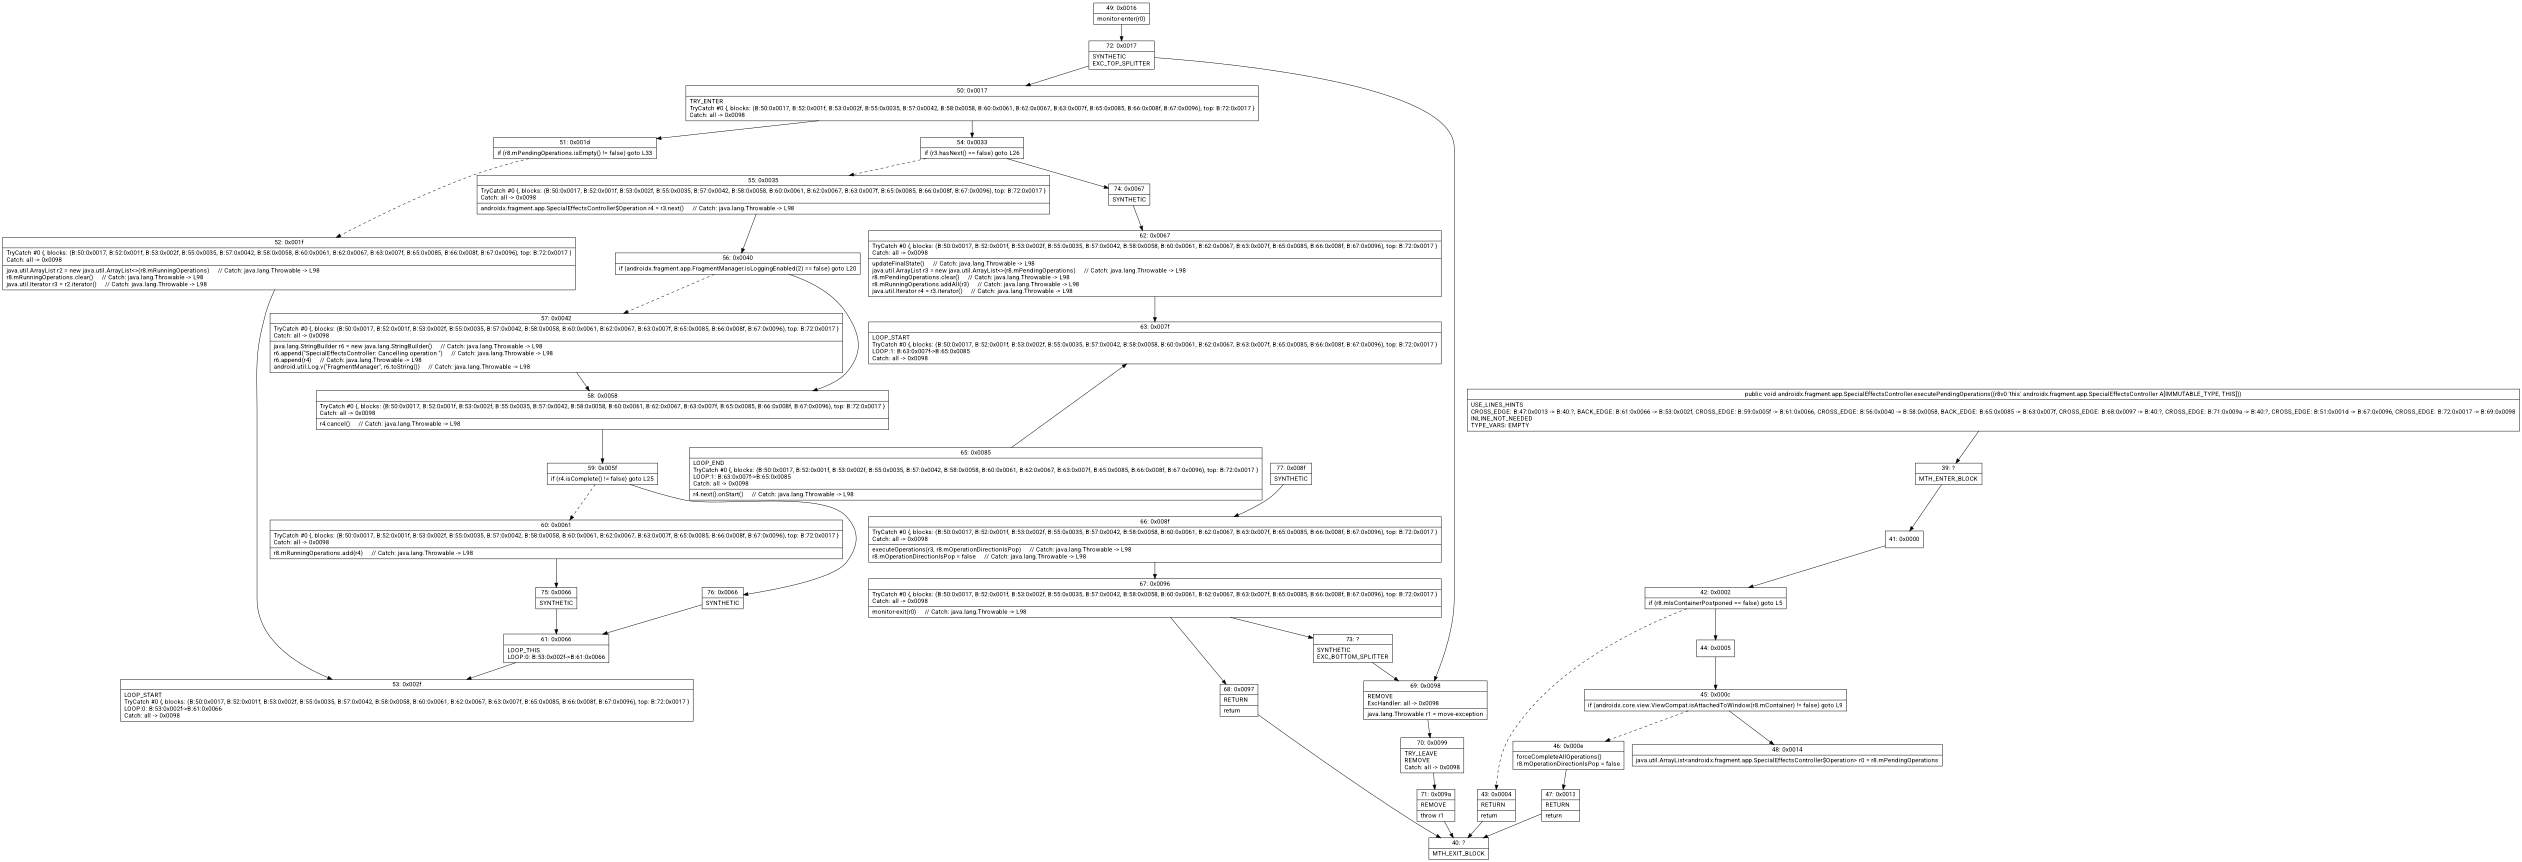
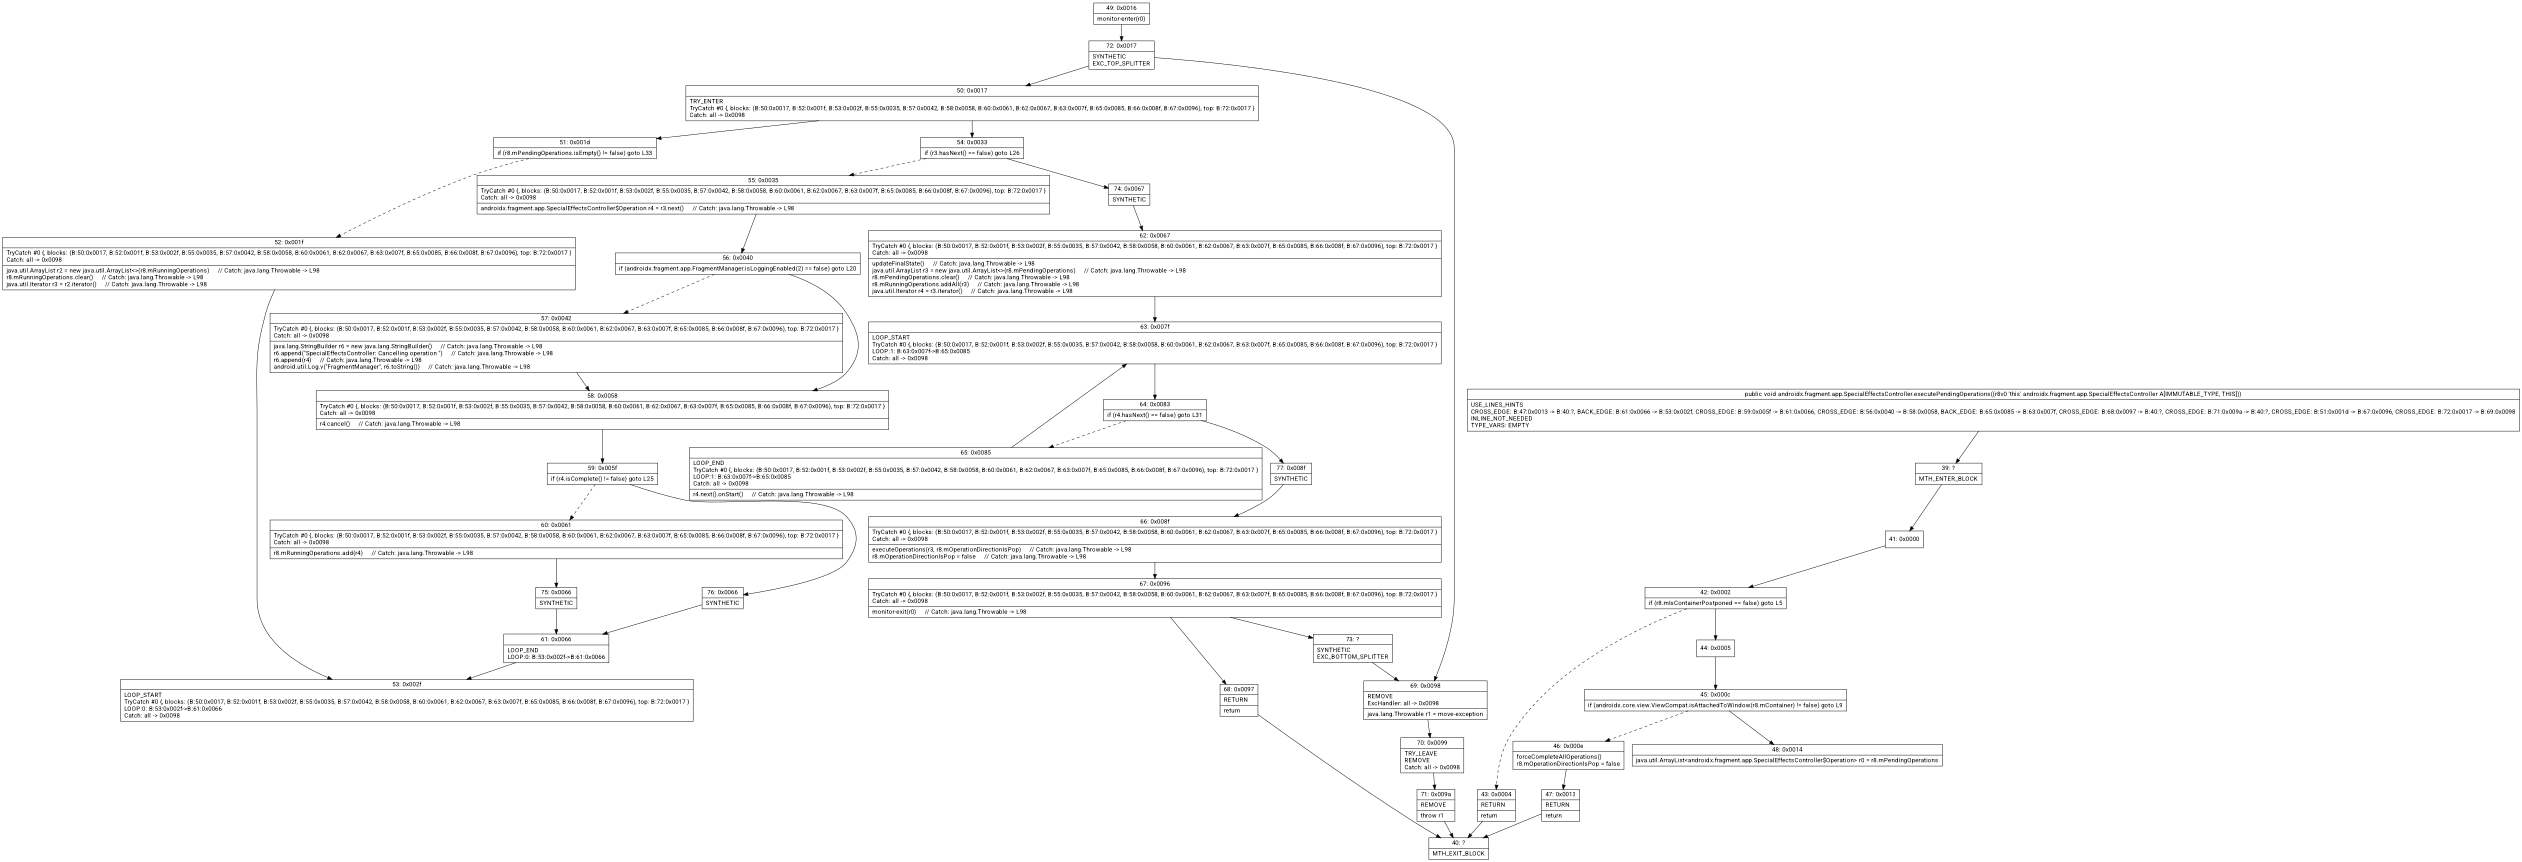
node "64: 0x0083": added
node "61: 0x0066": text "LOOP_THIS" -> "LOOP_END"
